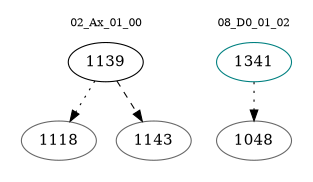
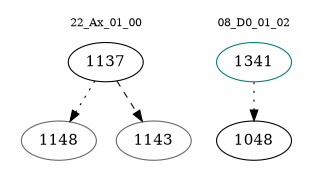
cluster "02_Ax_01_00": label "02_Ax_01_00" -> "22_Ax_01_00"
node "1139": label "1139" -> "1137"
node "1118": label "1118" -> "1148"
node "1048": color gray40 -> black
